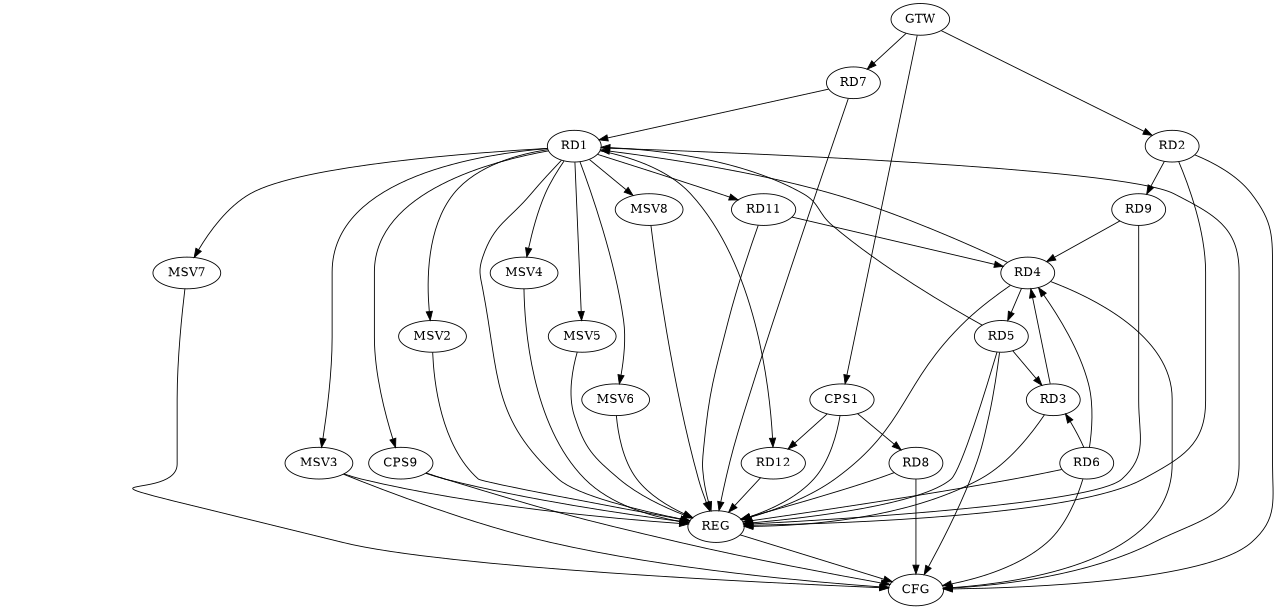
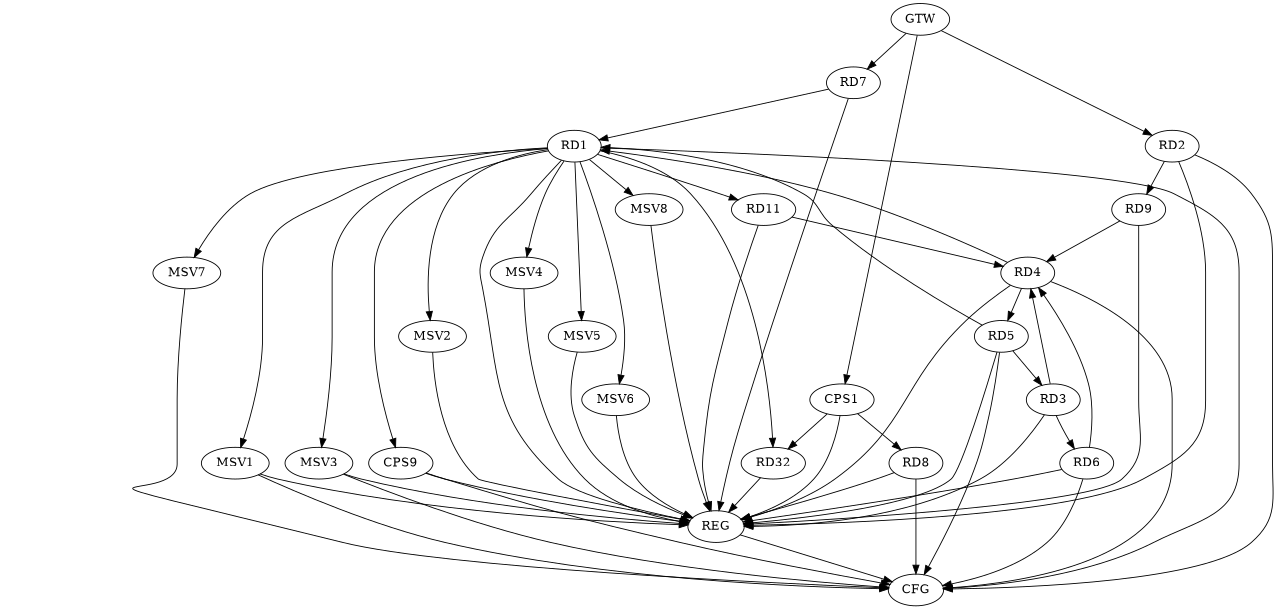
edge "RD6" -> "RD3": reversed
node "MSV1": added
node "RD12": label "RD12" -> "RD32"
